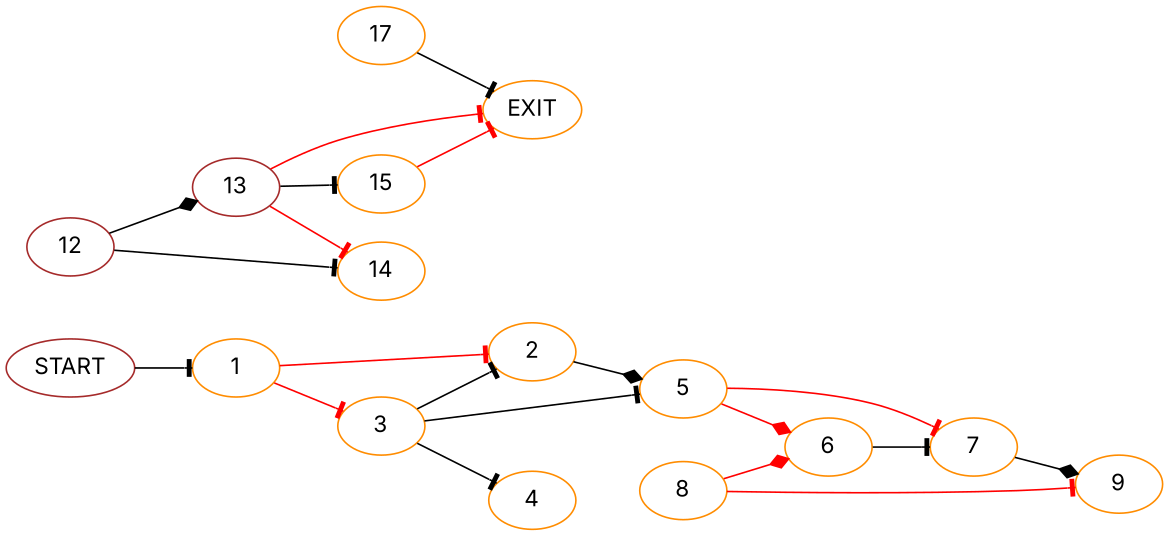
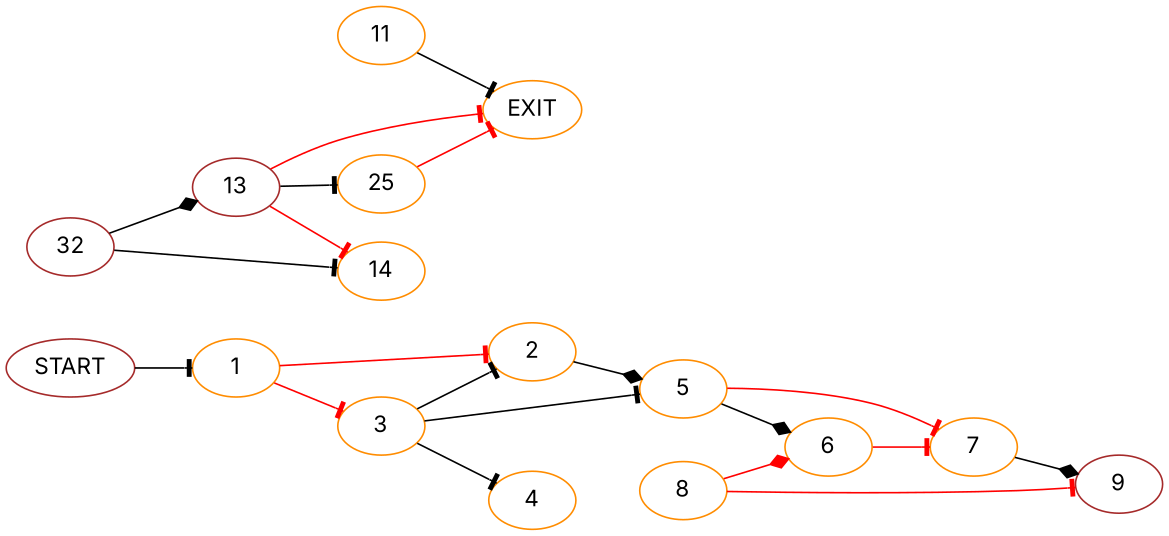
node "17": label "17" -> "11"
node "15": label "15" -> "25"
node "12": label "12" -> "32"
edge "5" -> "6": color red -> black
edge "6" -> "7": color black -> red
node "9": color darkorange -> brown
